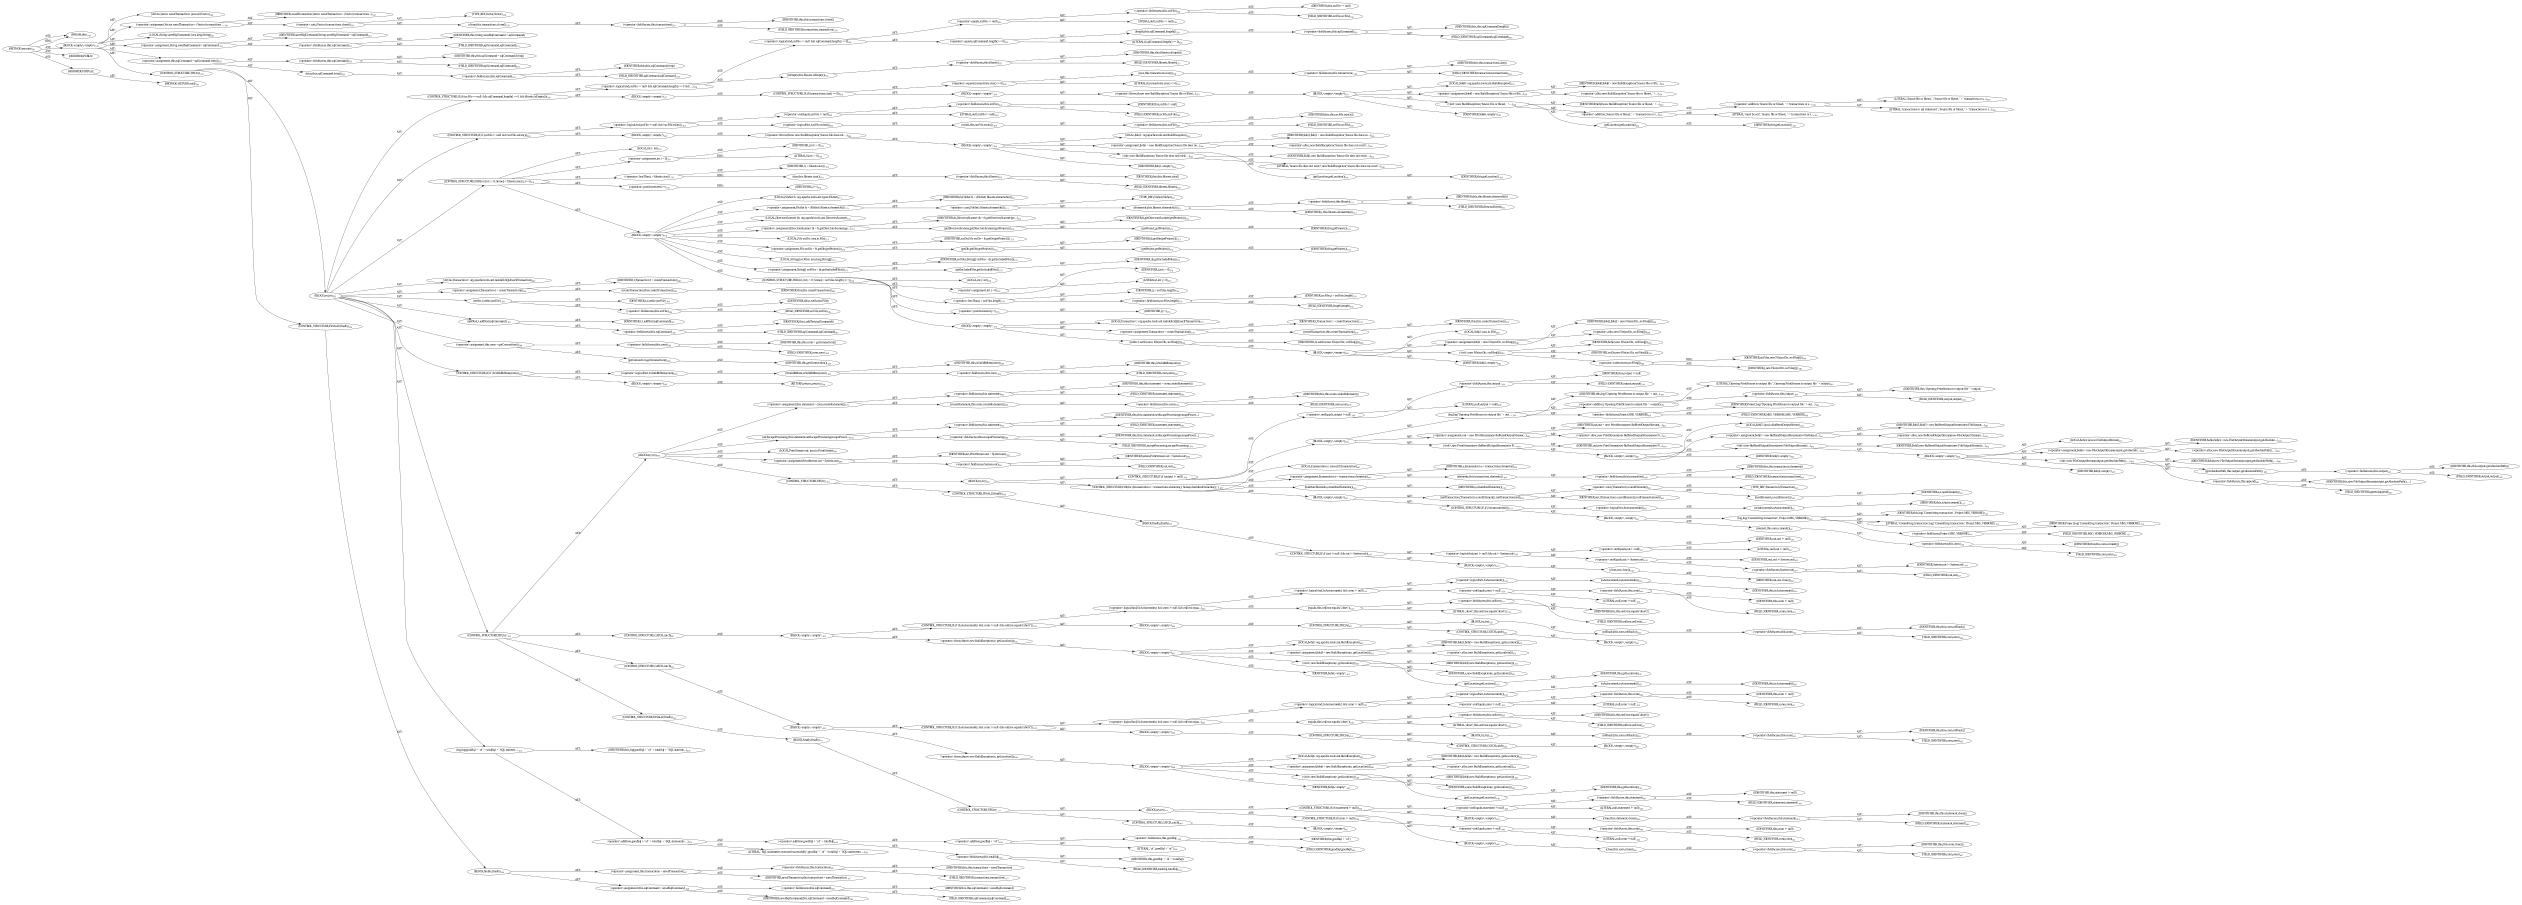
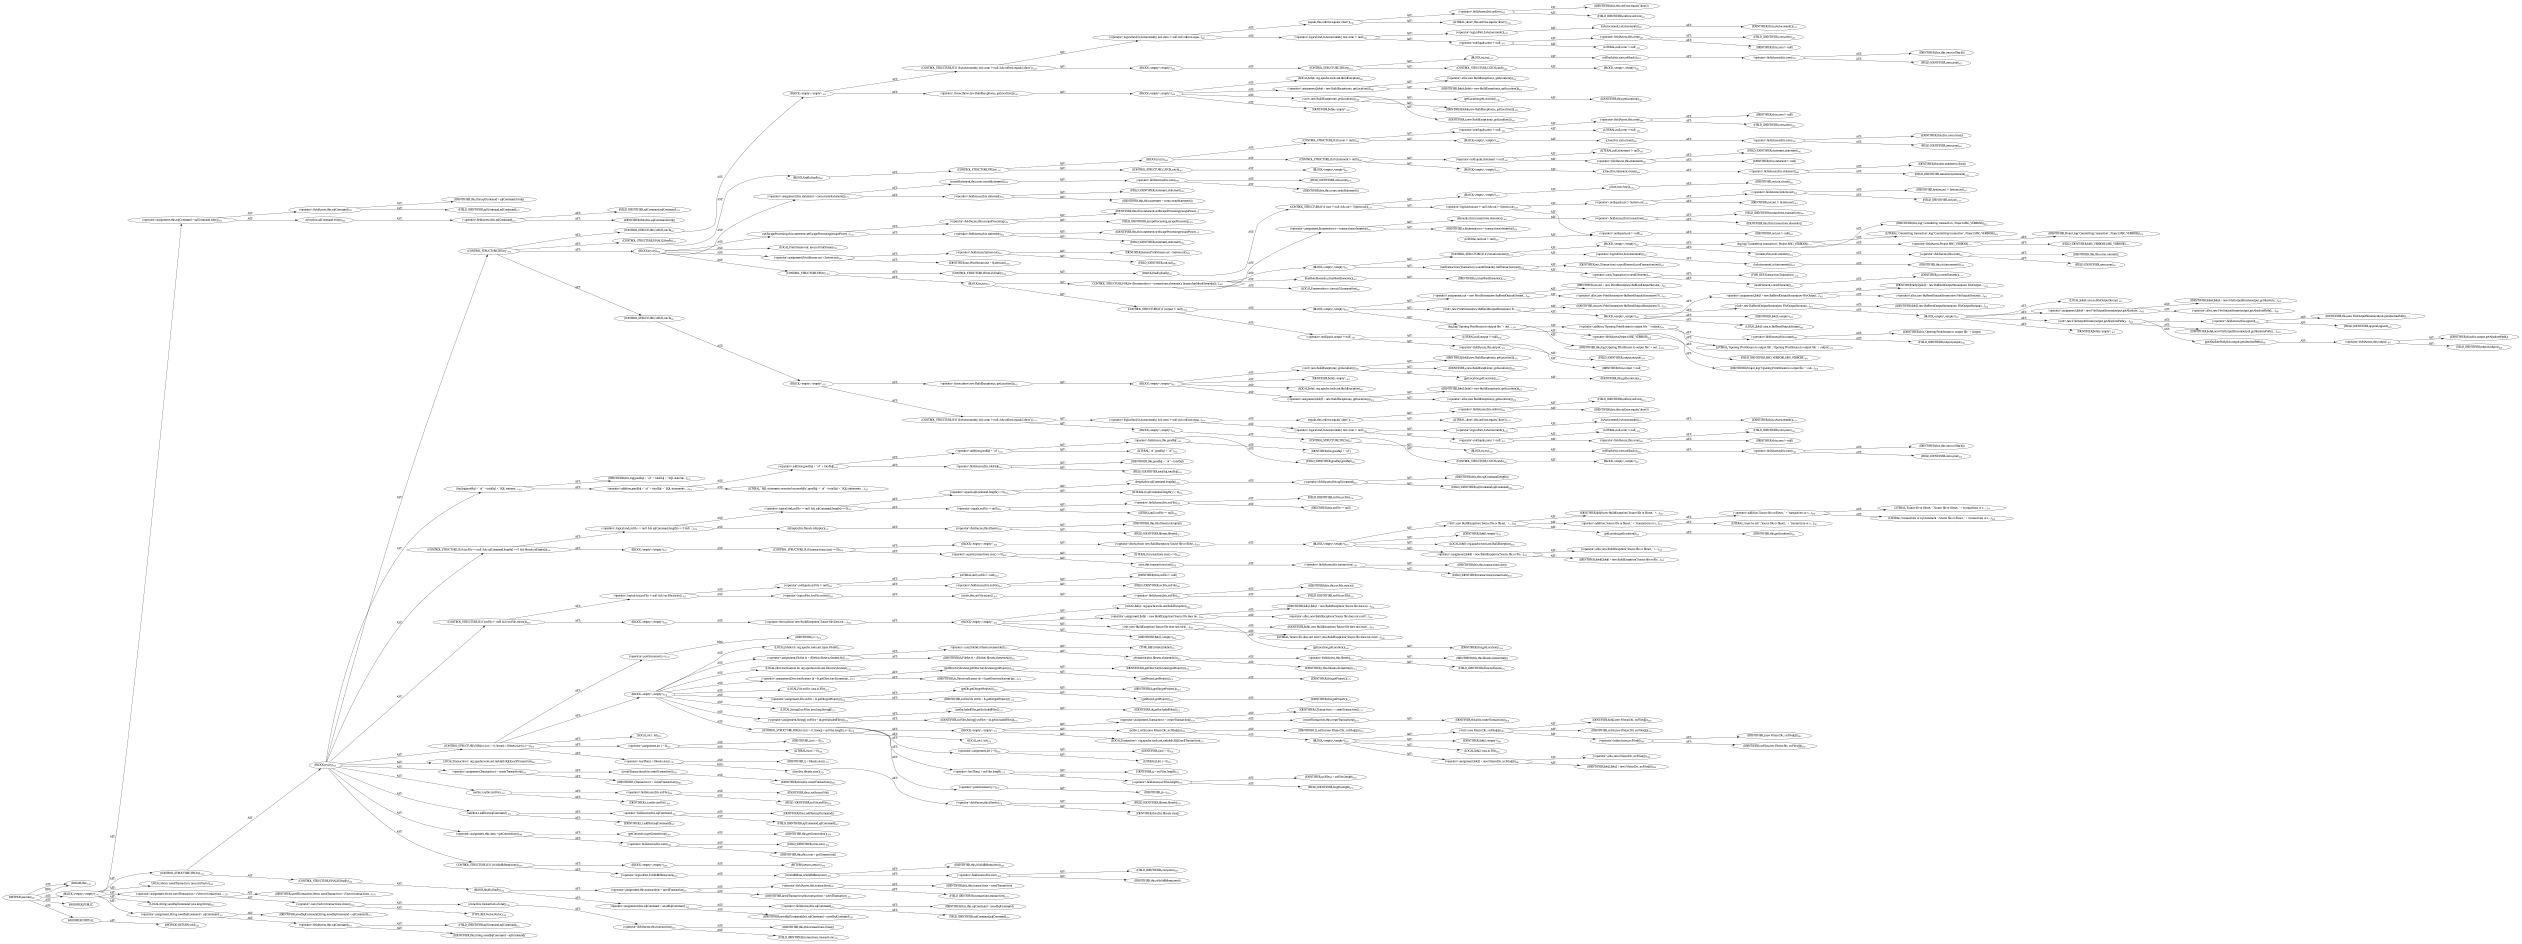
edge "(<operator>.assignment,int i = 0)" -> "(LITERAL,0,int i = 0)": label "DDG: " -> "AST: "
edge "(<operator>.indexAccess,srcFiles[j])" -> "(IDENTIFIER,srcFiles,new File(srcDir, srcFiles[j]))": label "DDG: " -> "AST: "
edge "(<operator>.notEquals,out != null)" -> "(LITERAL,null,out != null)": reversed
